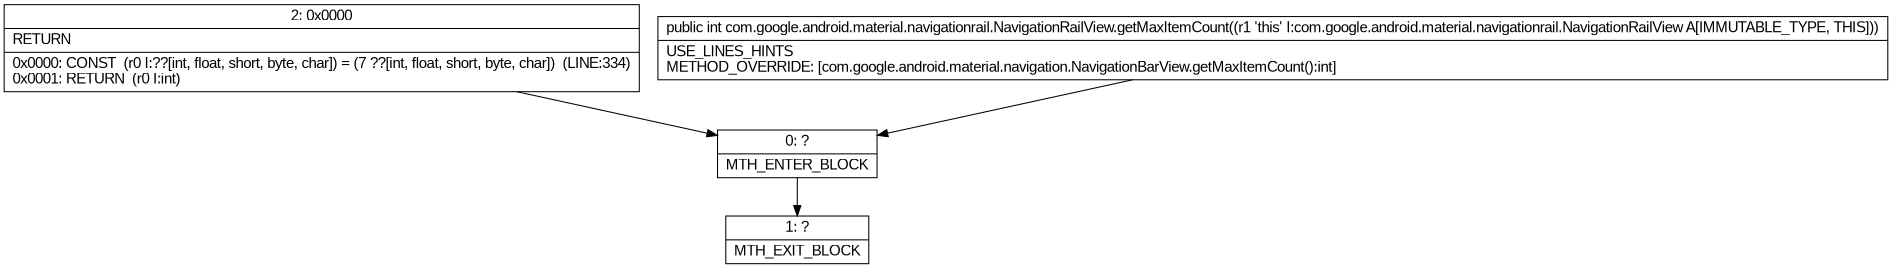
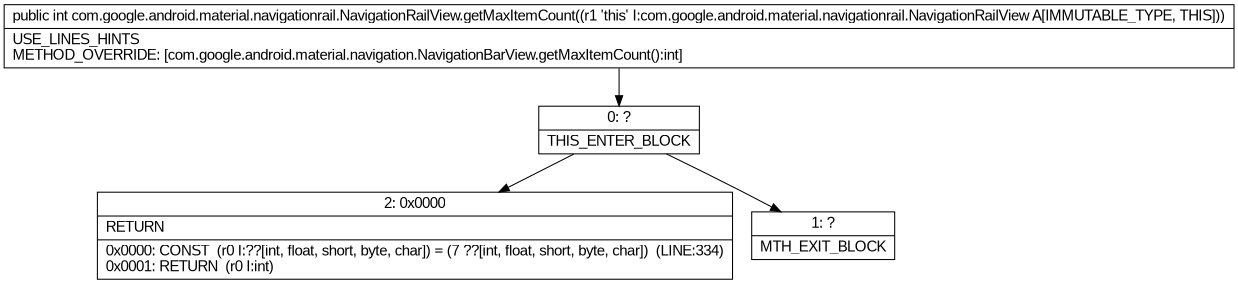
edge "2: 0x0000" -> "0: ?": reversed
node "0: ?": text "MTH_ENTER_BLOCK" -> "THIS_ENTER_BLOCK"
